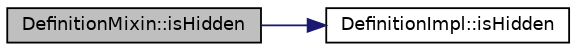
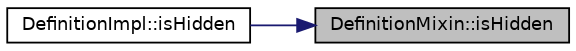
edge "DefinitionMixin::isHidden" -> "DefinitionImpl::isHidden": reversed
